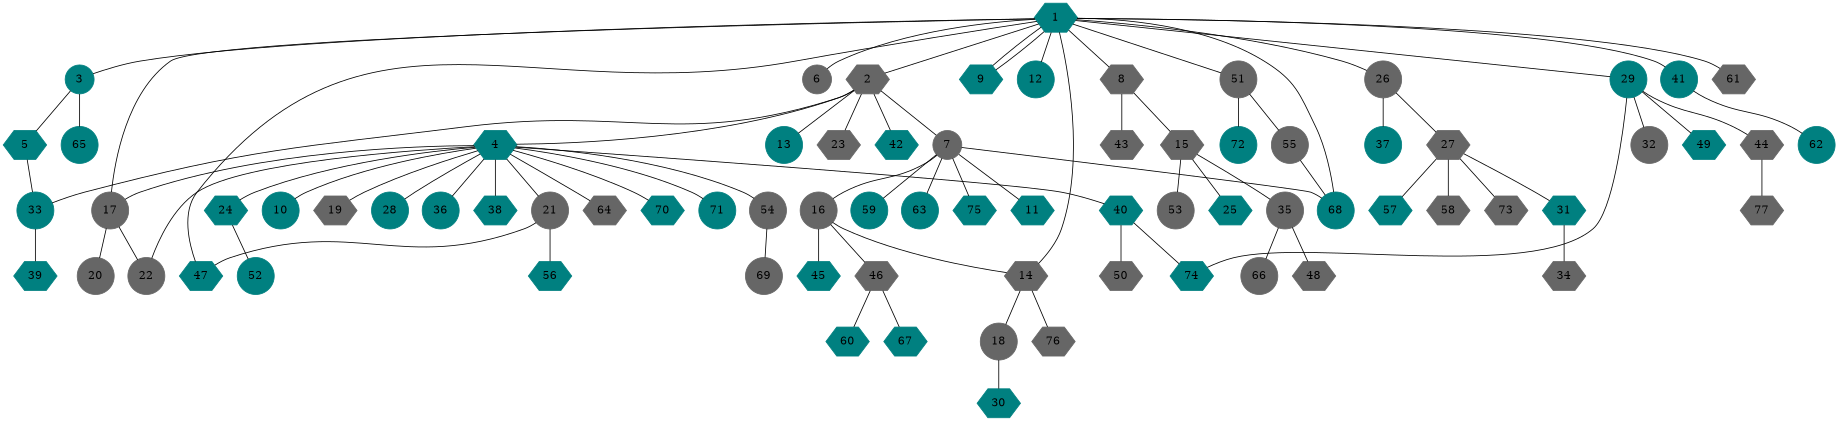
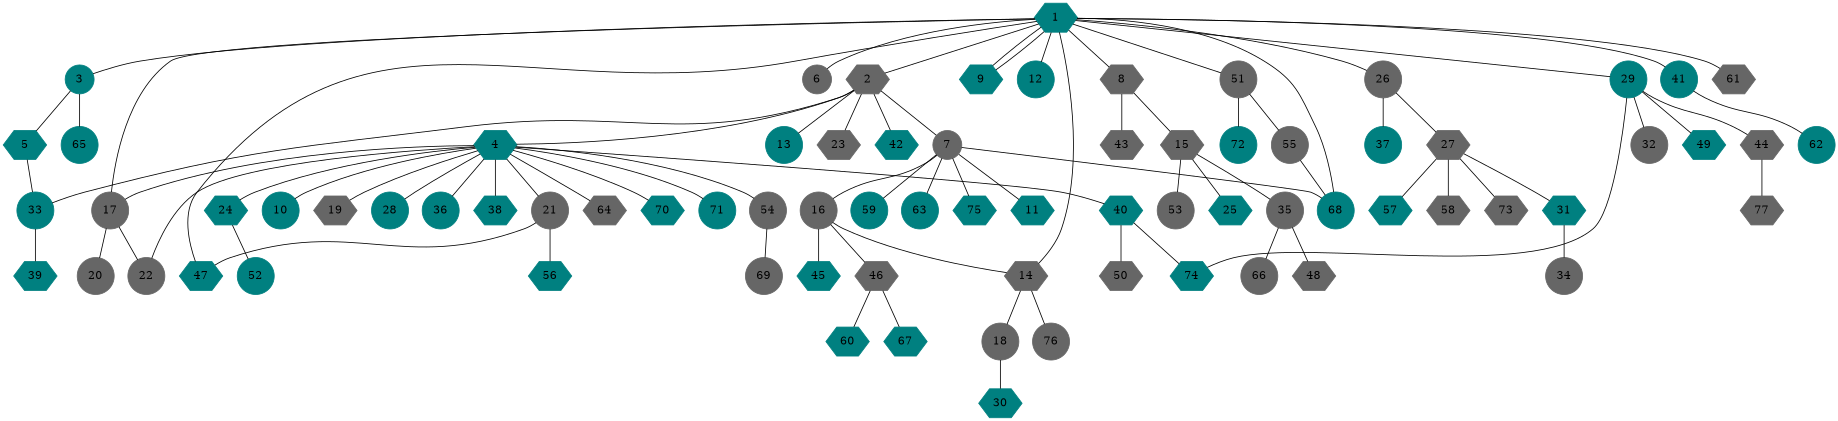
node "34": shape hexagon -> circle
node "76": shape hexagon -> circle
